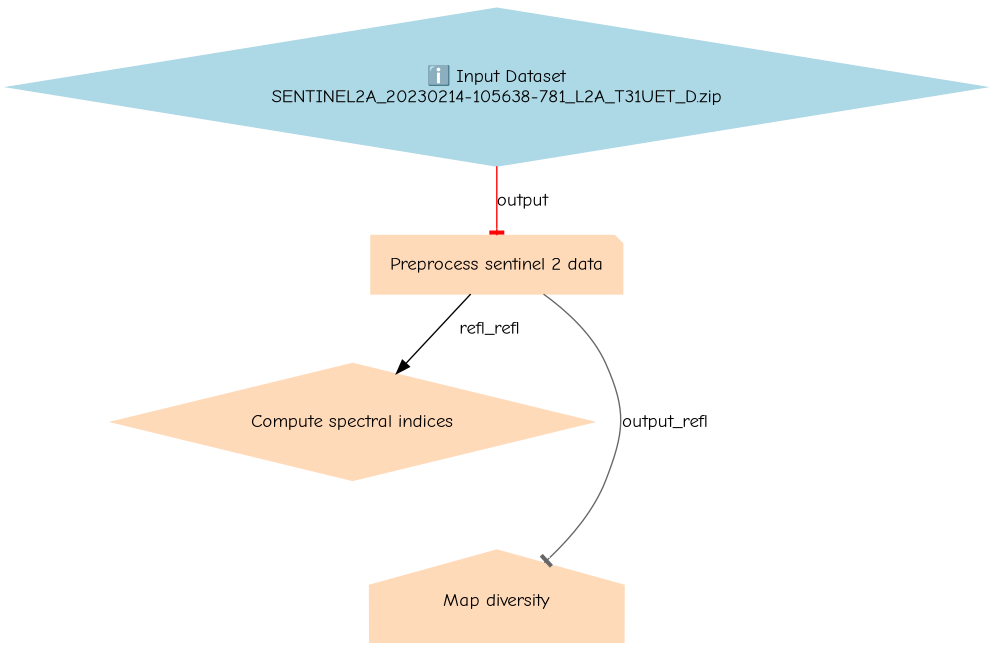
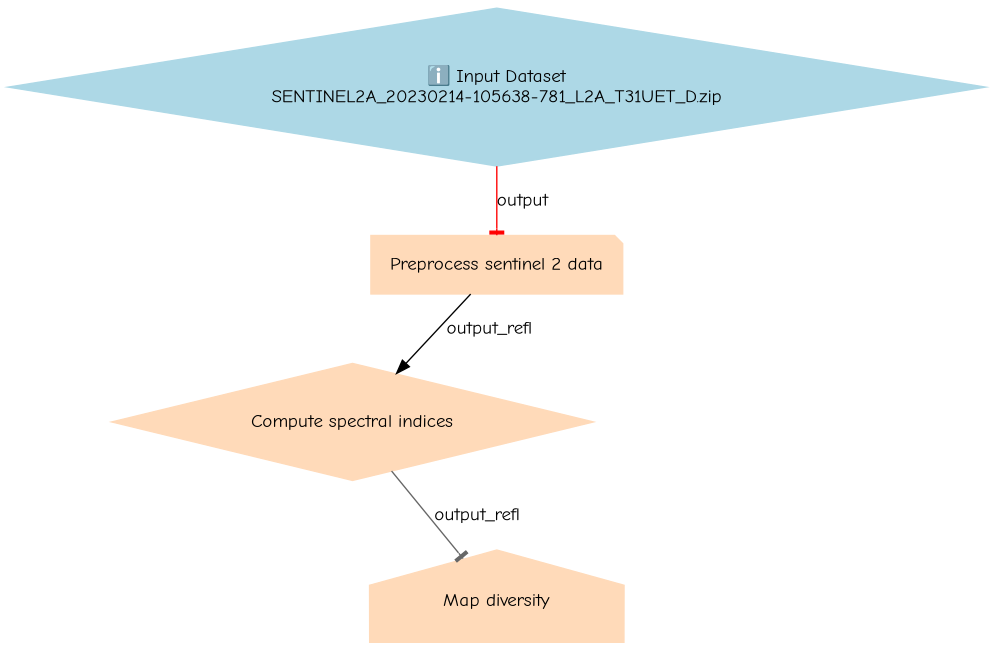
edge "Preprocess sentinel 2 data" -> "Compute spectral indices": label "refl_refl" -> "output_refl"
edge "Preprocess sentinel 2 data" -> "Map diversity": now "Compute spectral indices" -> "Map diversity"
